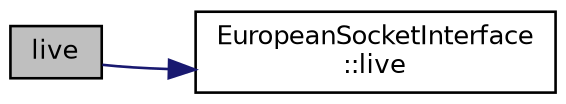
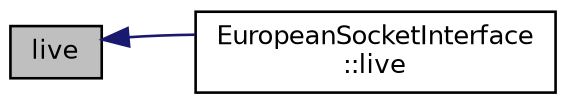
edge "live" -> "EuropeanSocketInterface ::live": reversed
